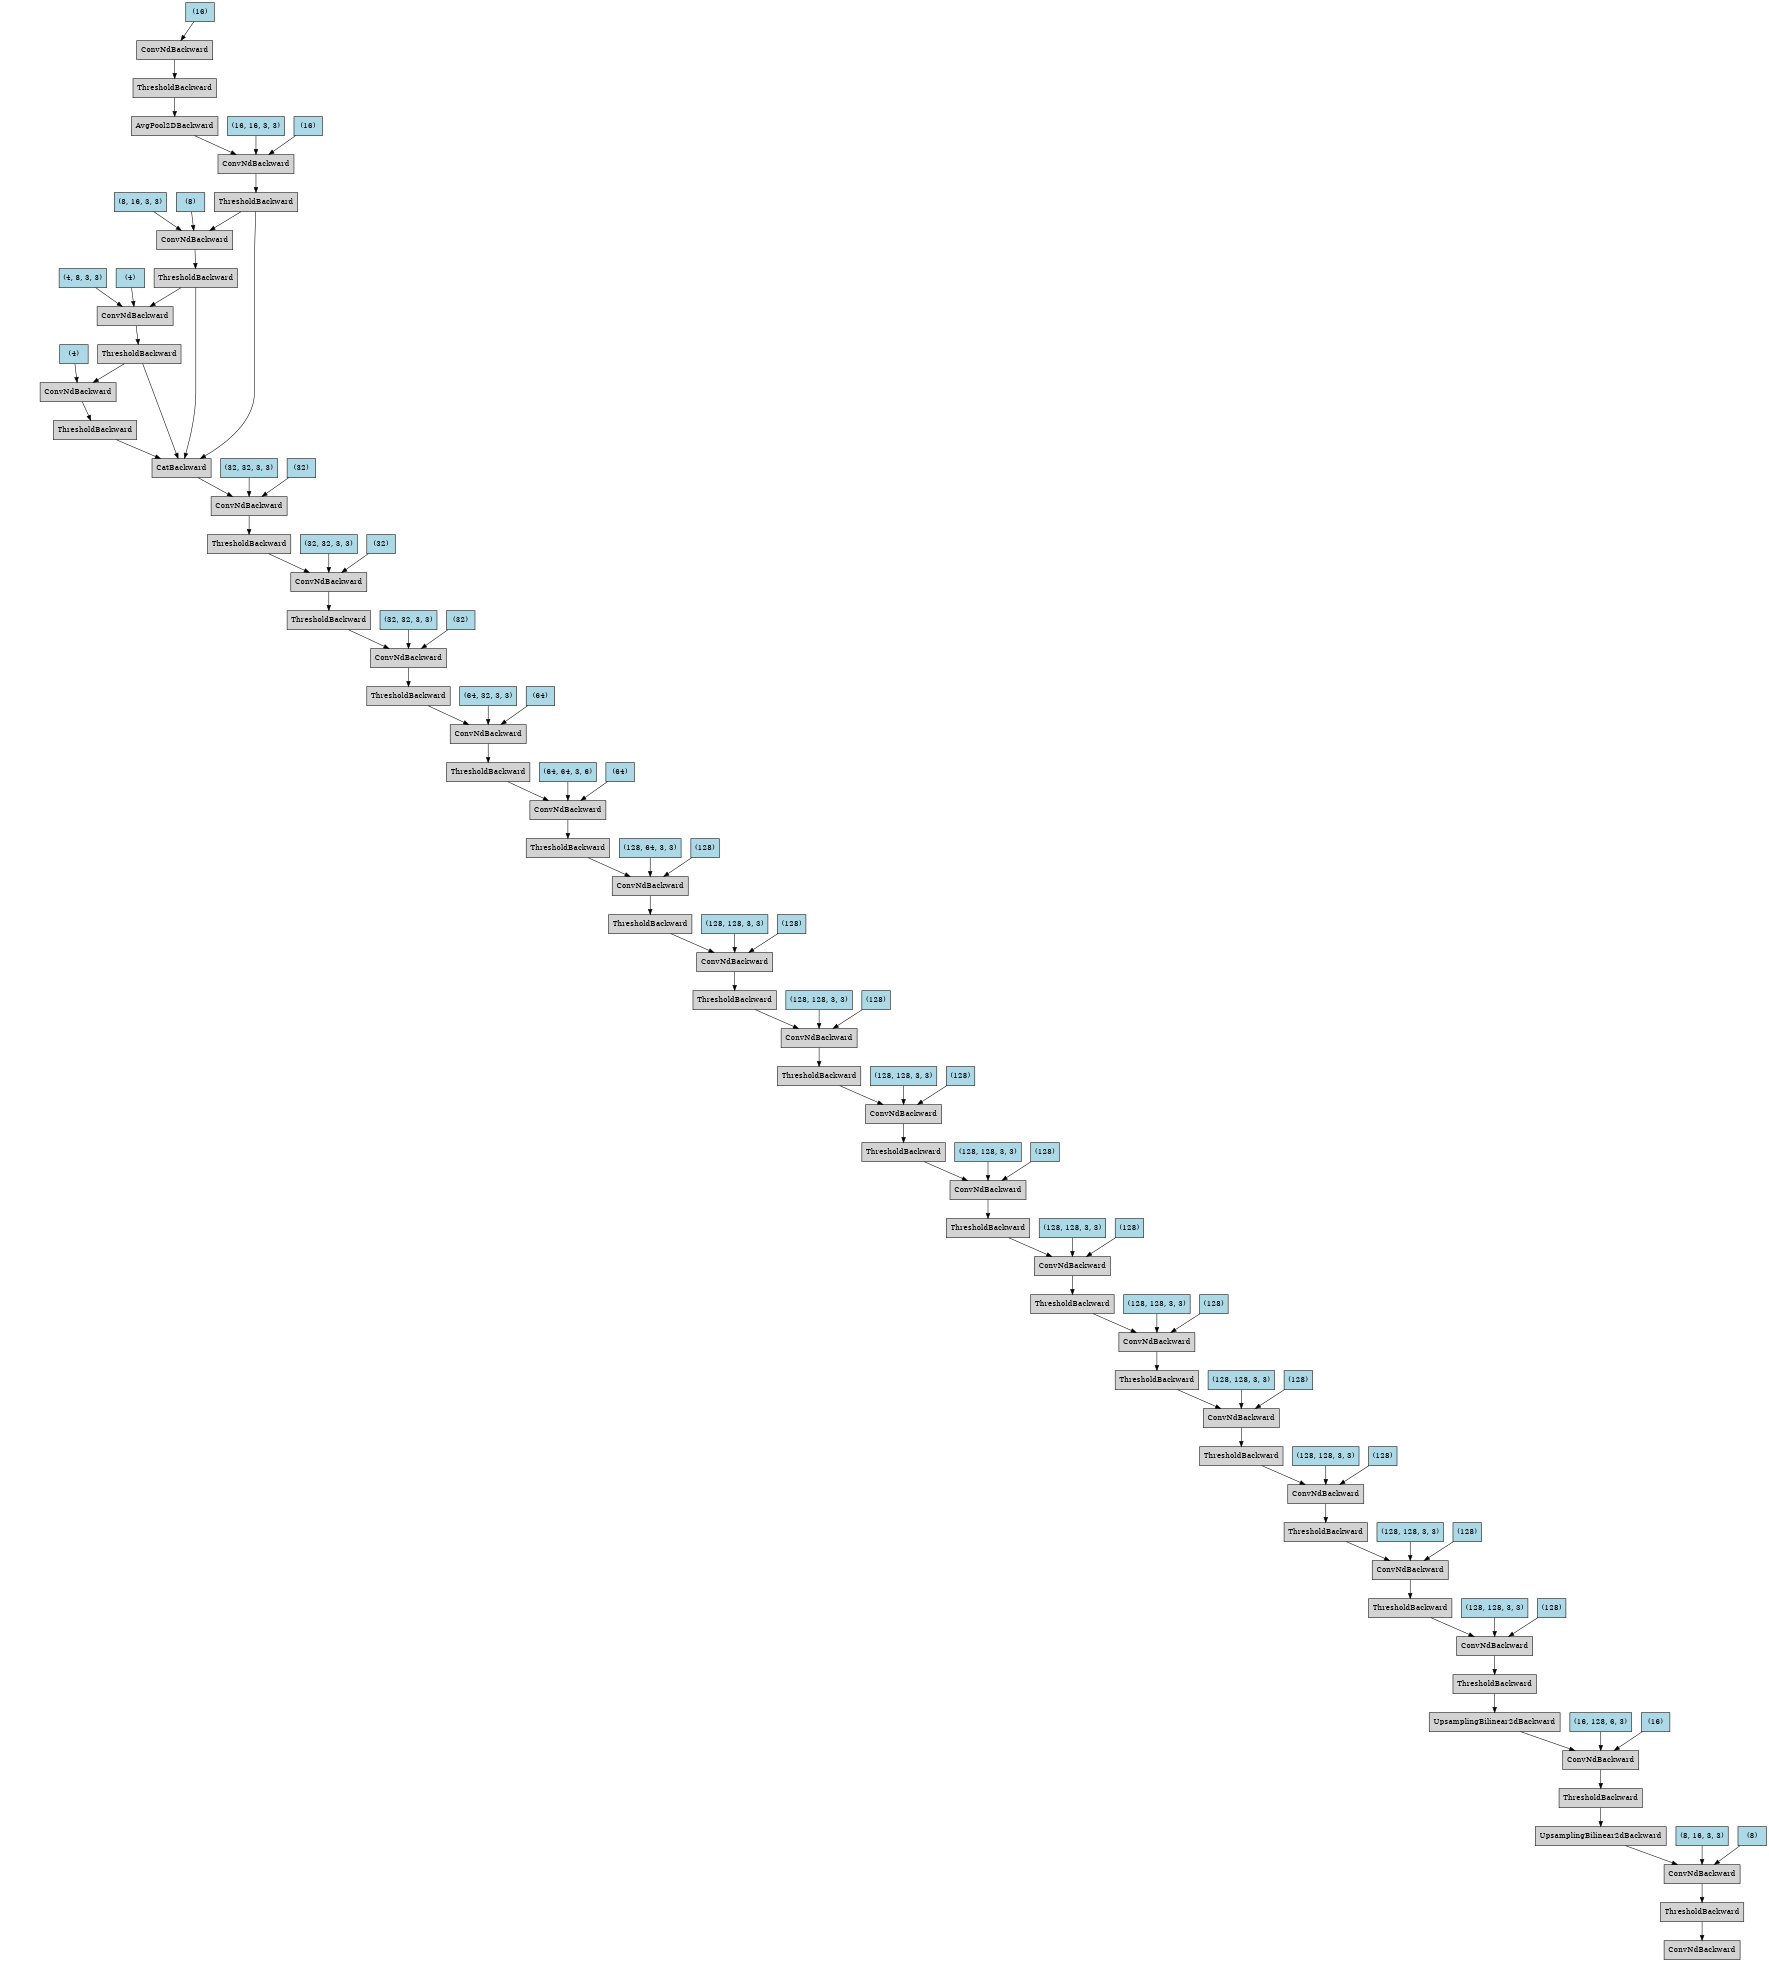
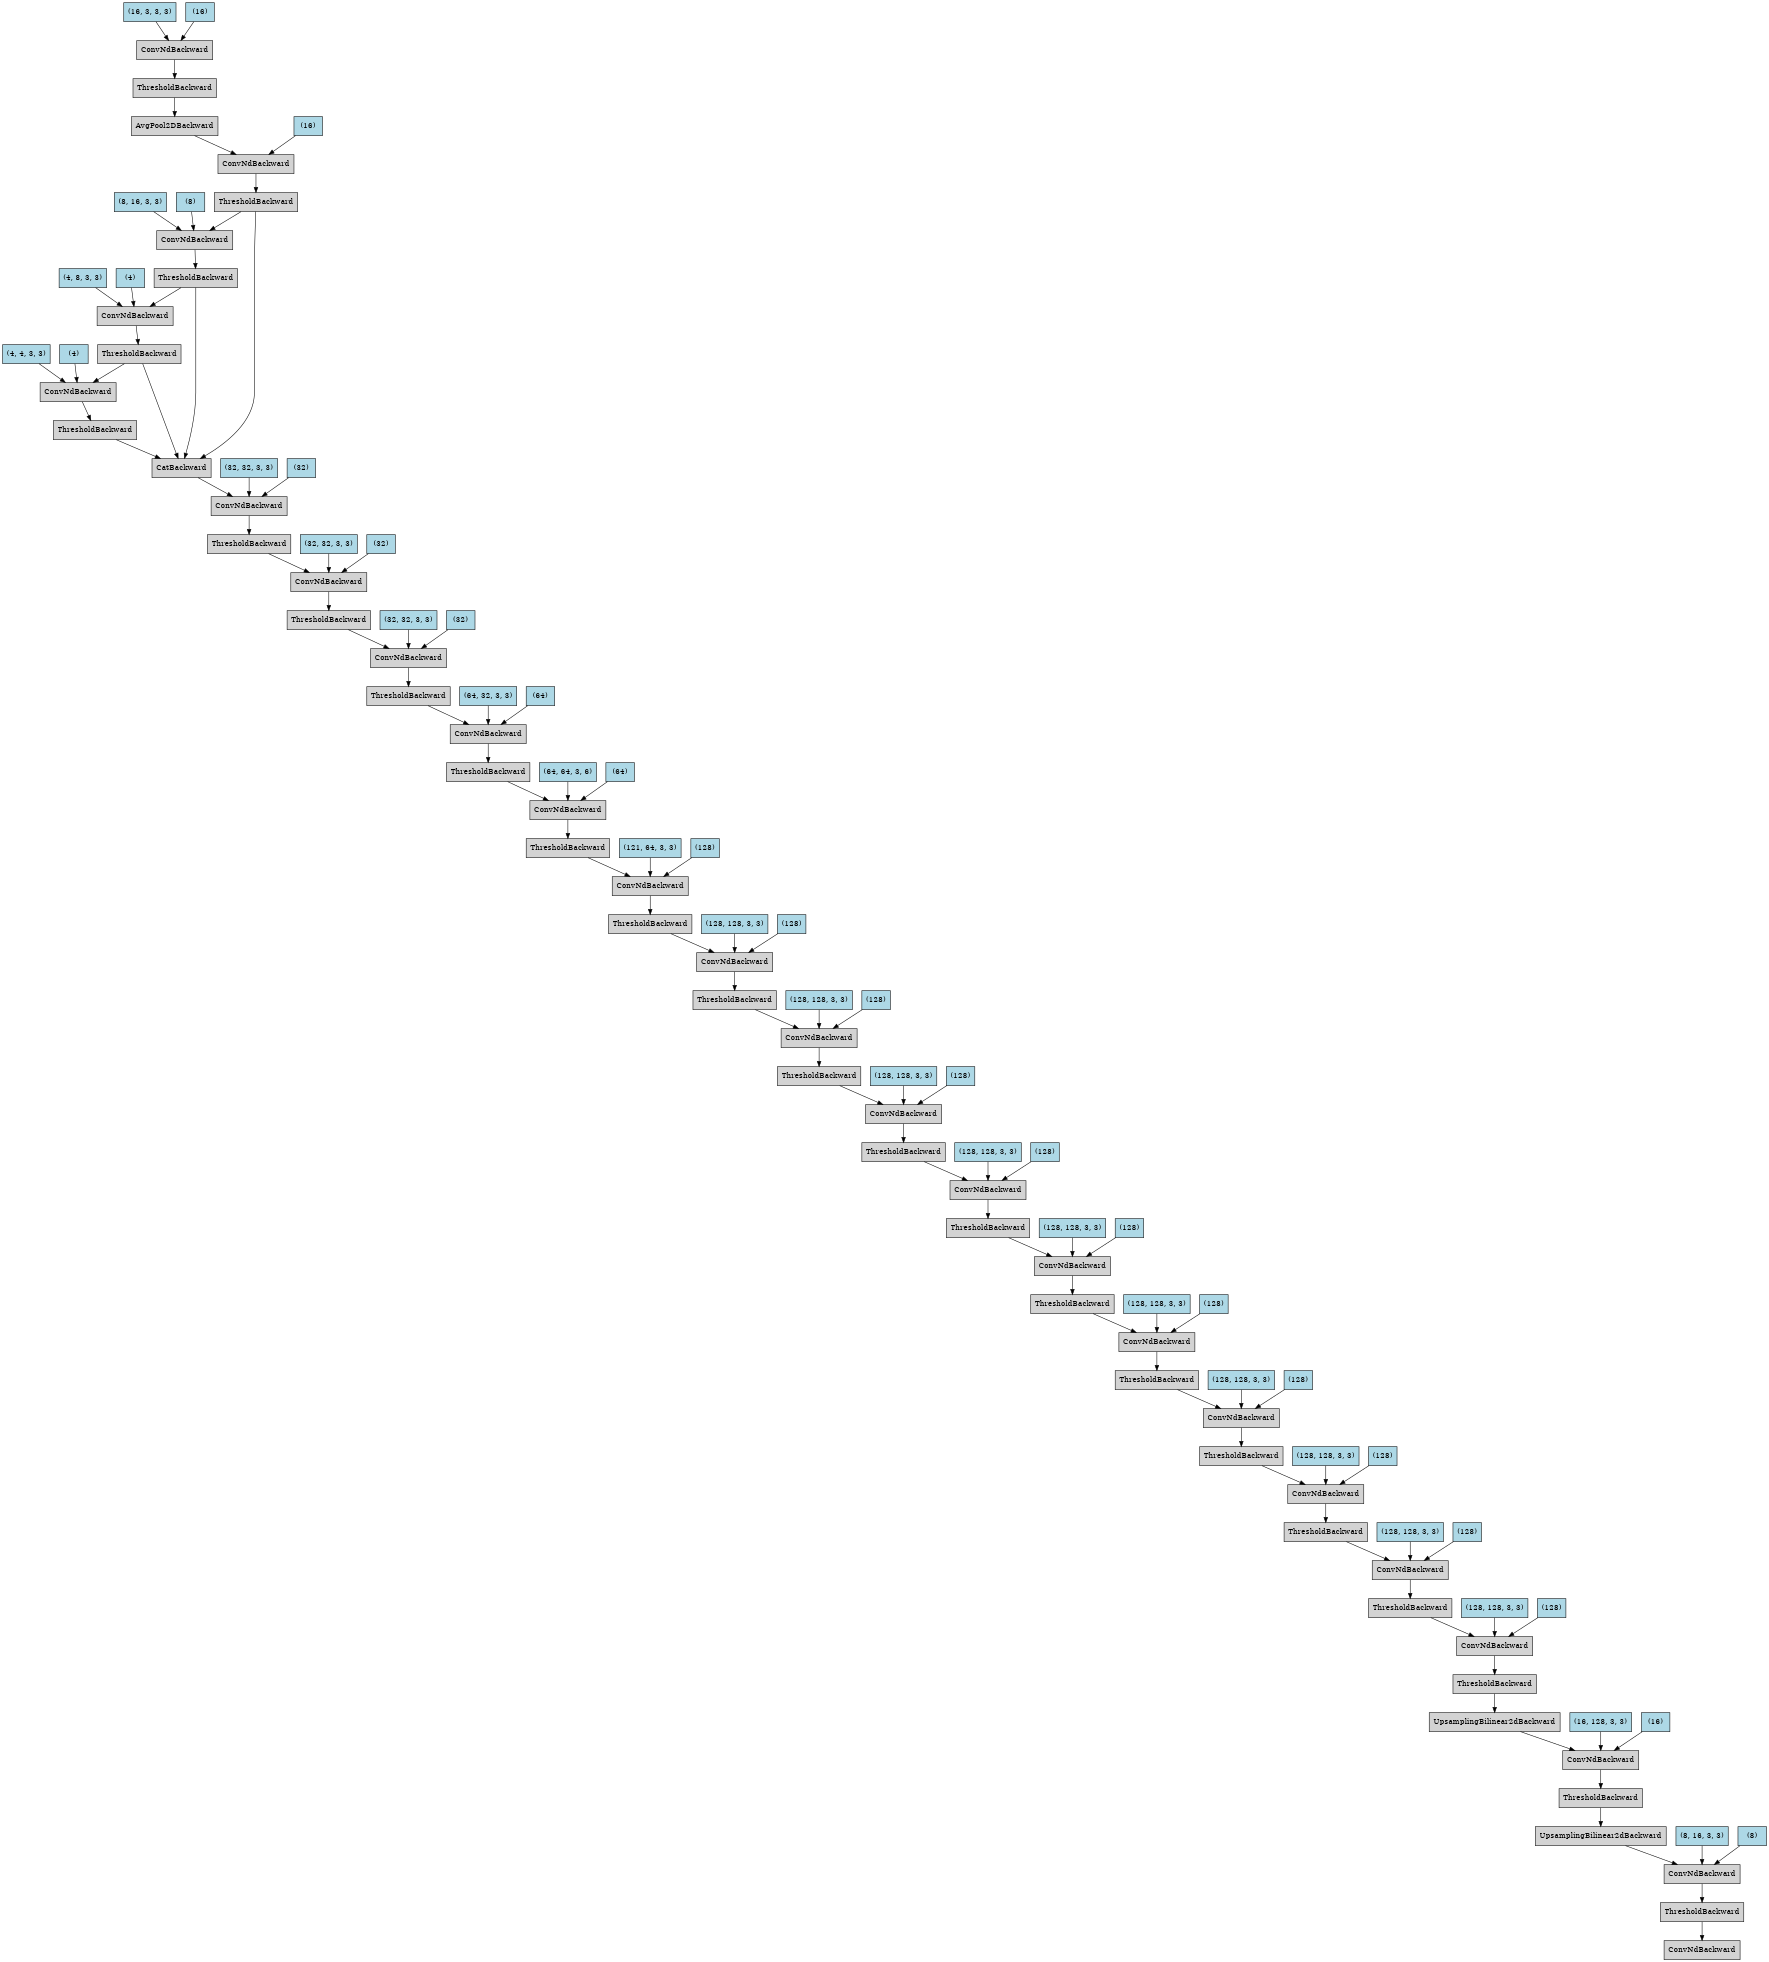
node "(16, 3, 3, 3)": added
node "(16, 16, 3, 3)": removed
node "(4, 4, 3, 3)": added
node "(128, 64, 3, 3)": label "(128, 64, 3, 3)" -> "(121, 64, 3, 3)"
node "(16, 128, 6, 3)": label "(16, 128, 6, 3)" -> "(16, 128, 3, 3)"
